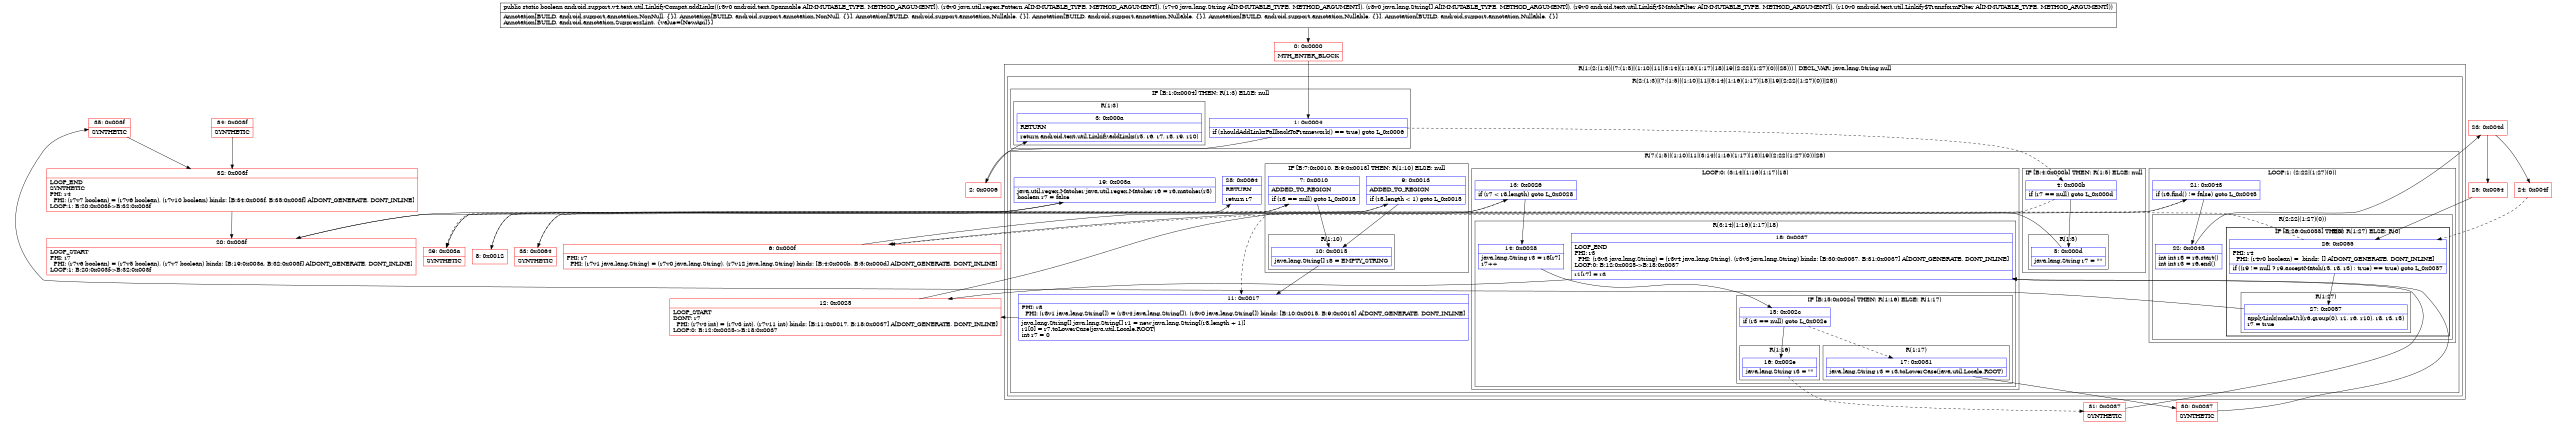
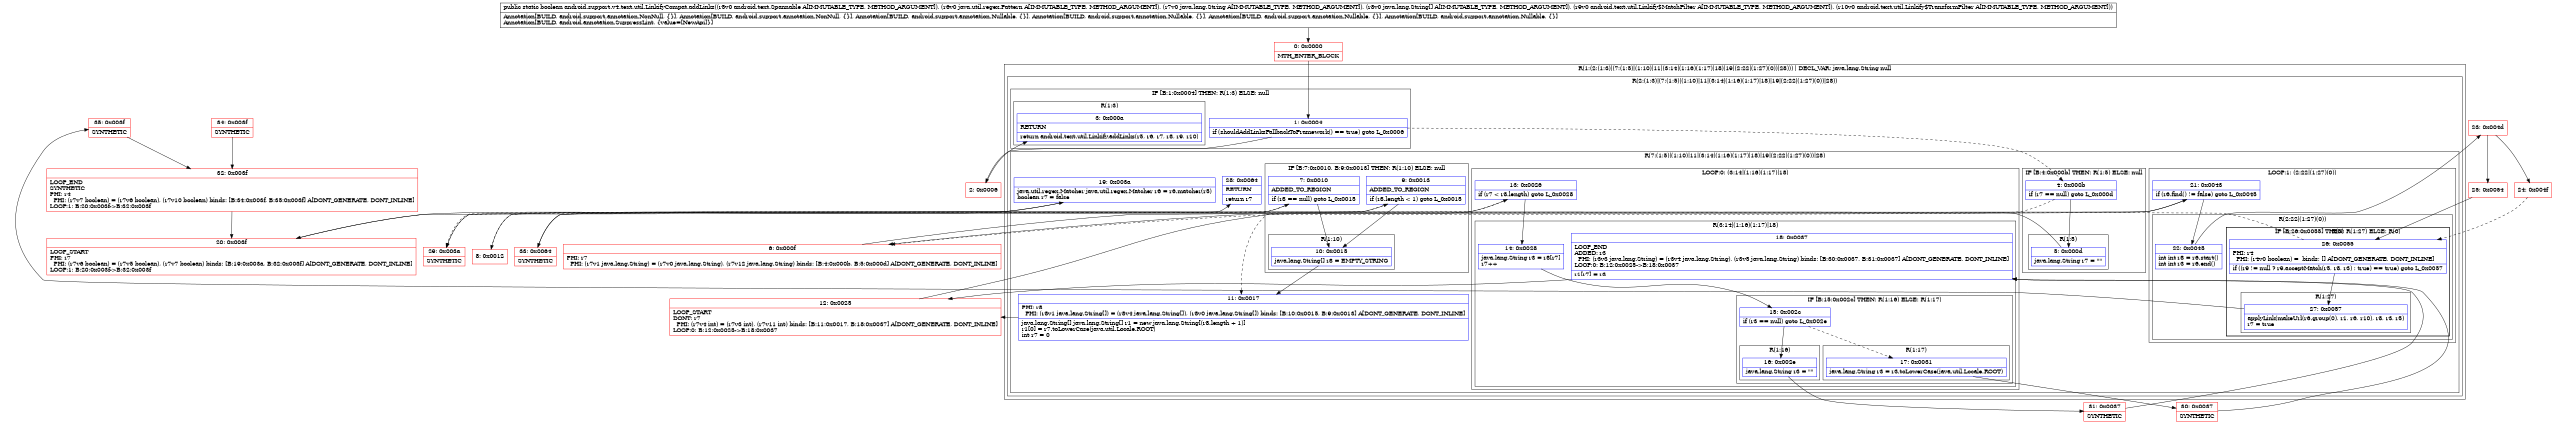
edge "21: 0x0043" -> "33: 0x0064": style dashed -> solid
node "18: 0x0037": text "PHI: r3" -> "ADDED: r3"
edge "16: 0x002e" -> "31: 0x0037": style dashed -> solid
